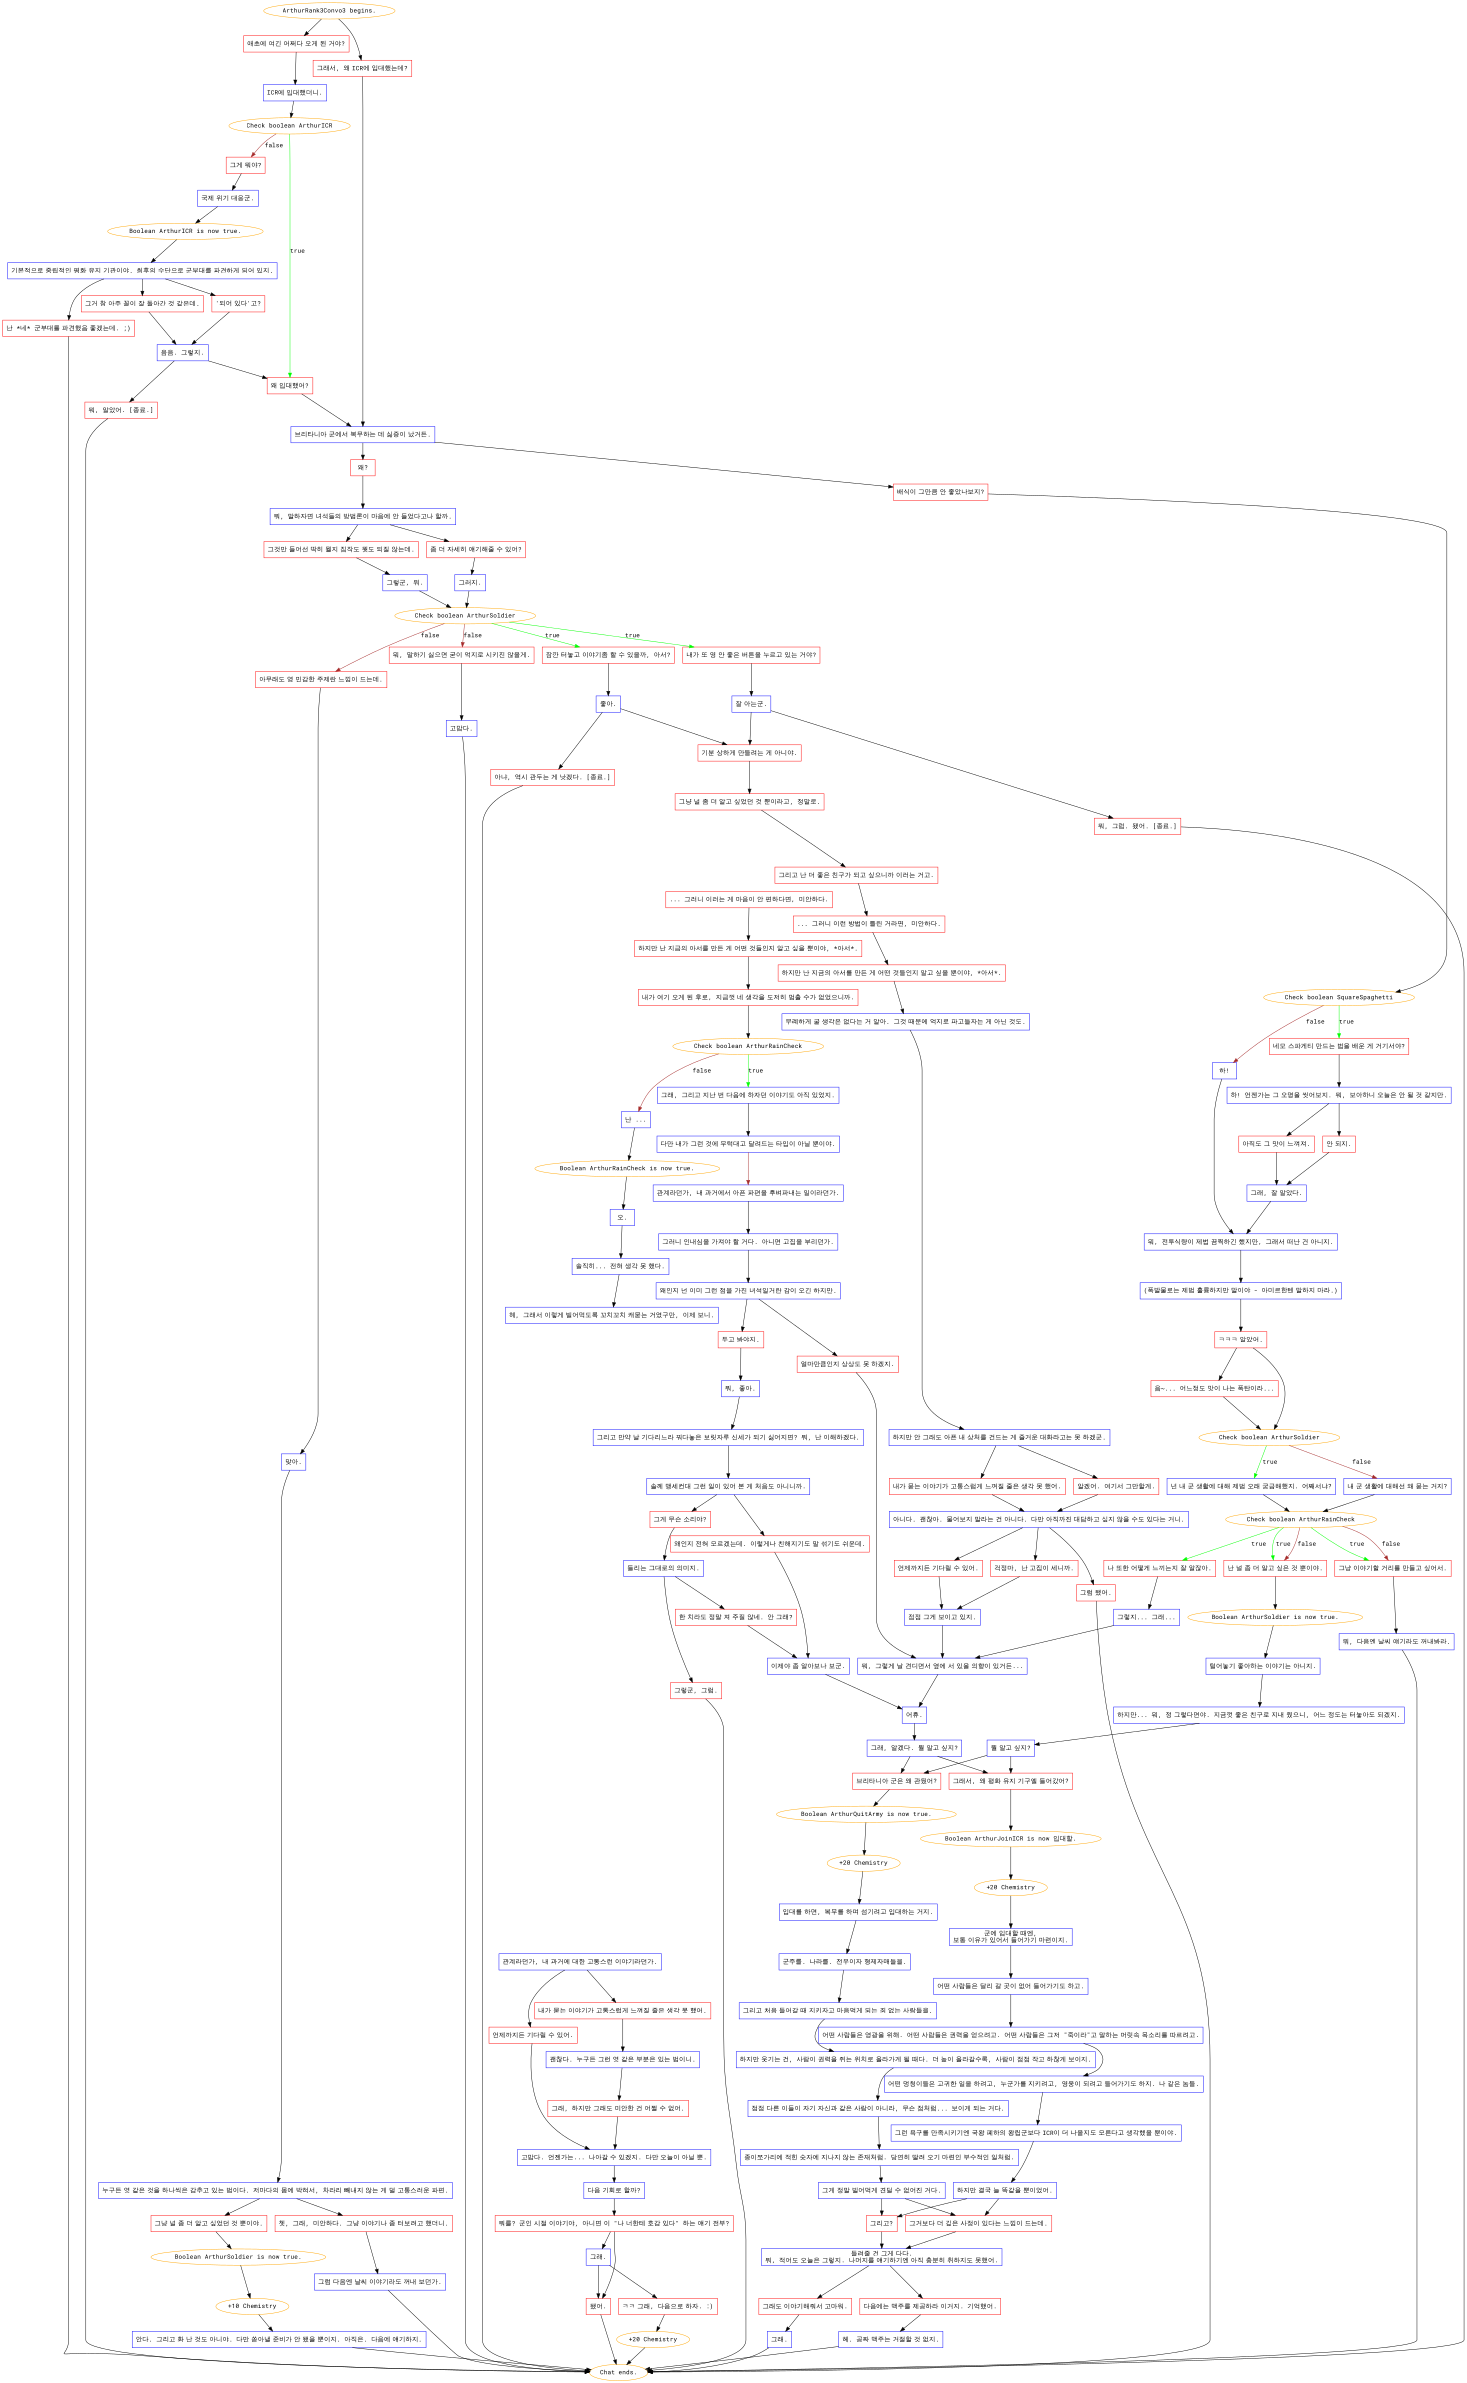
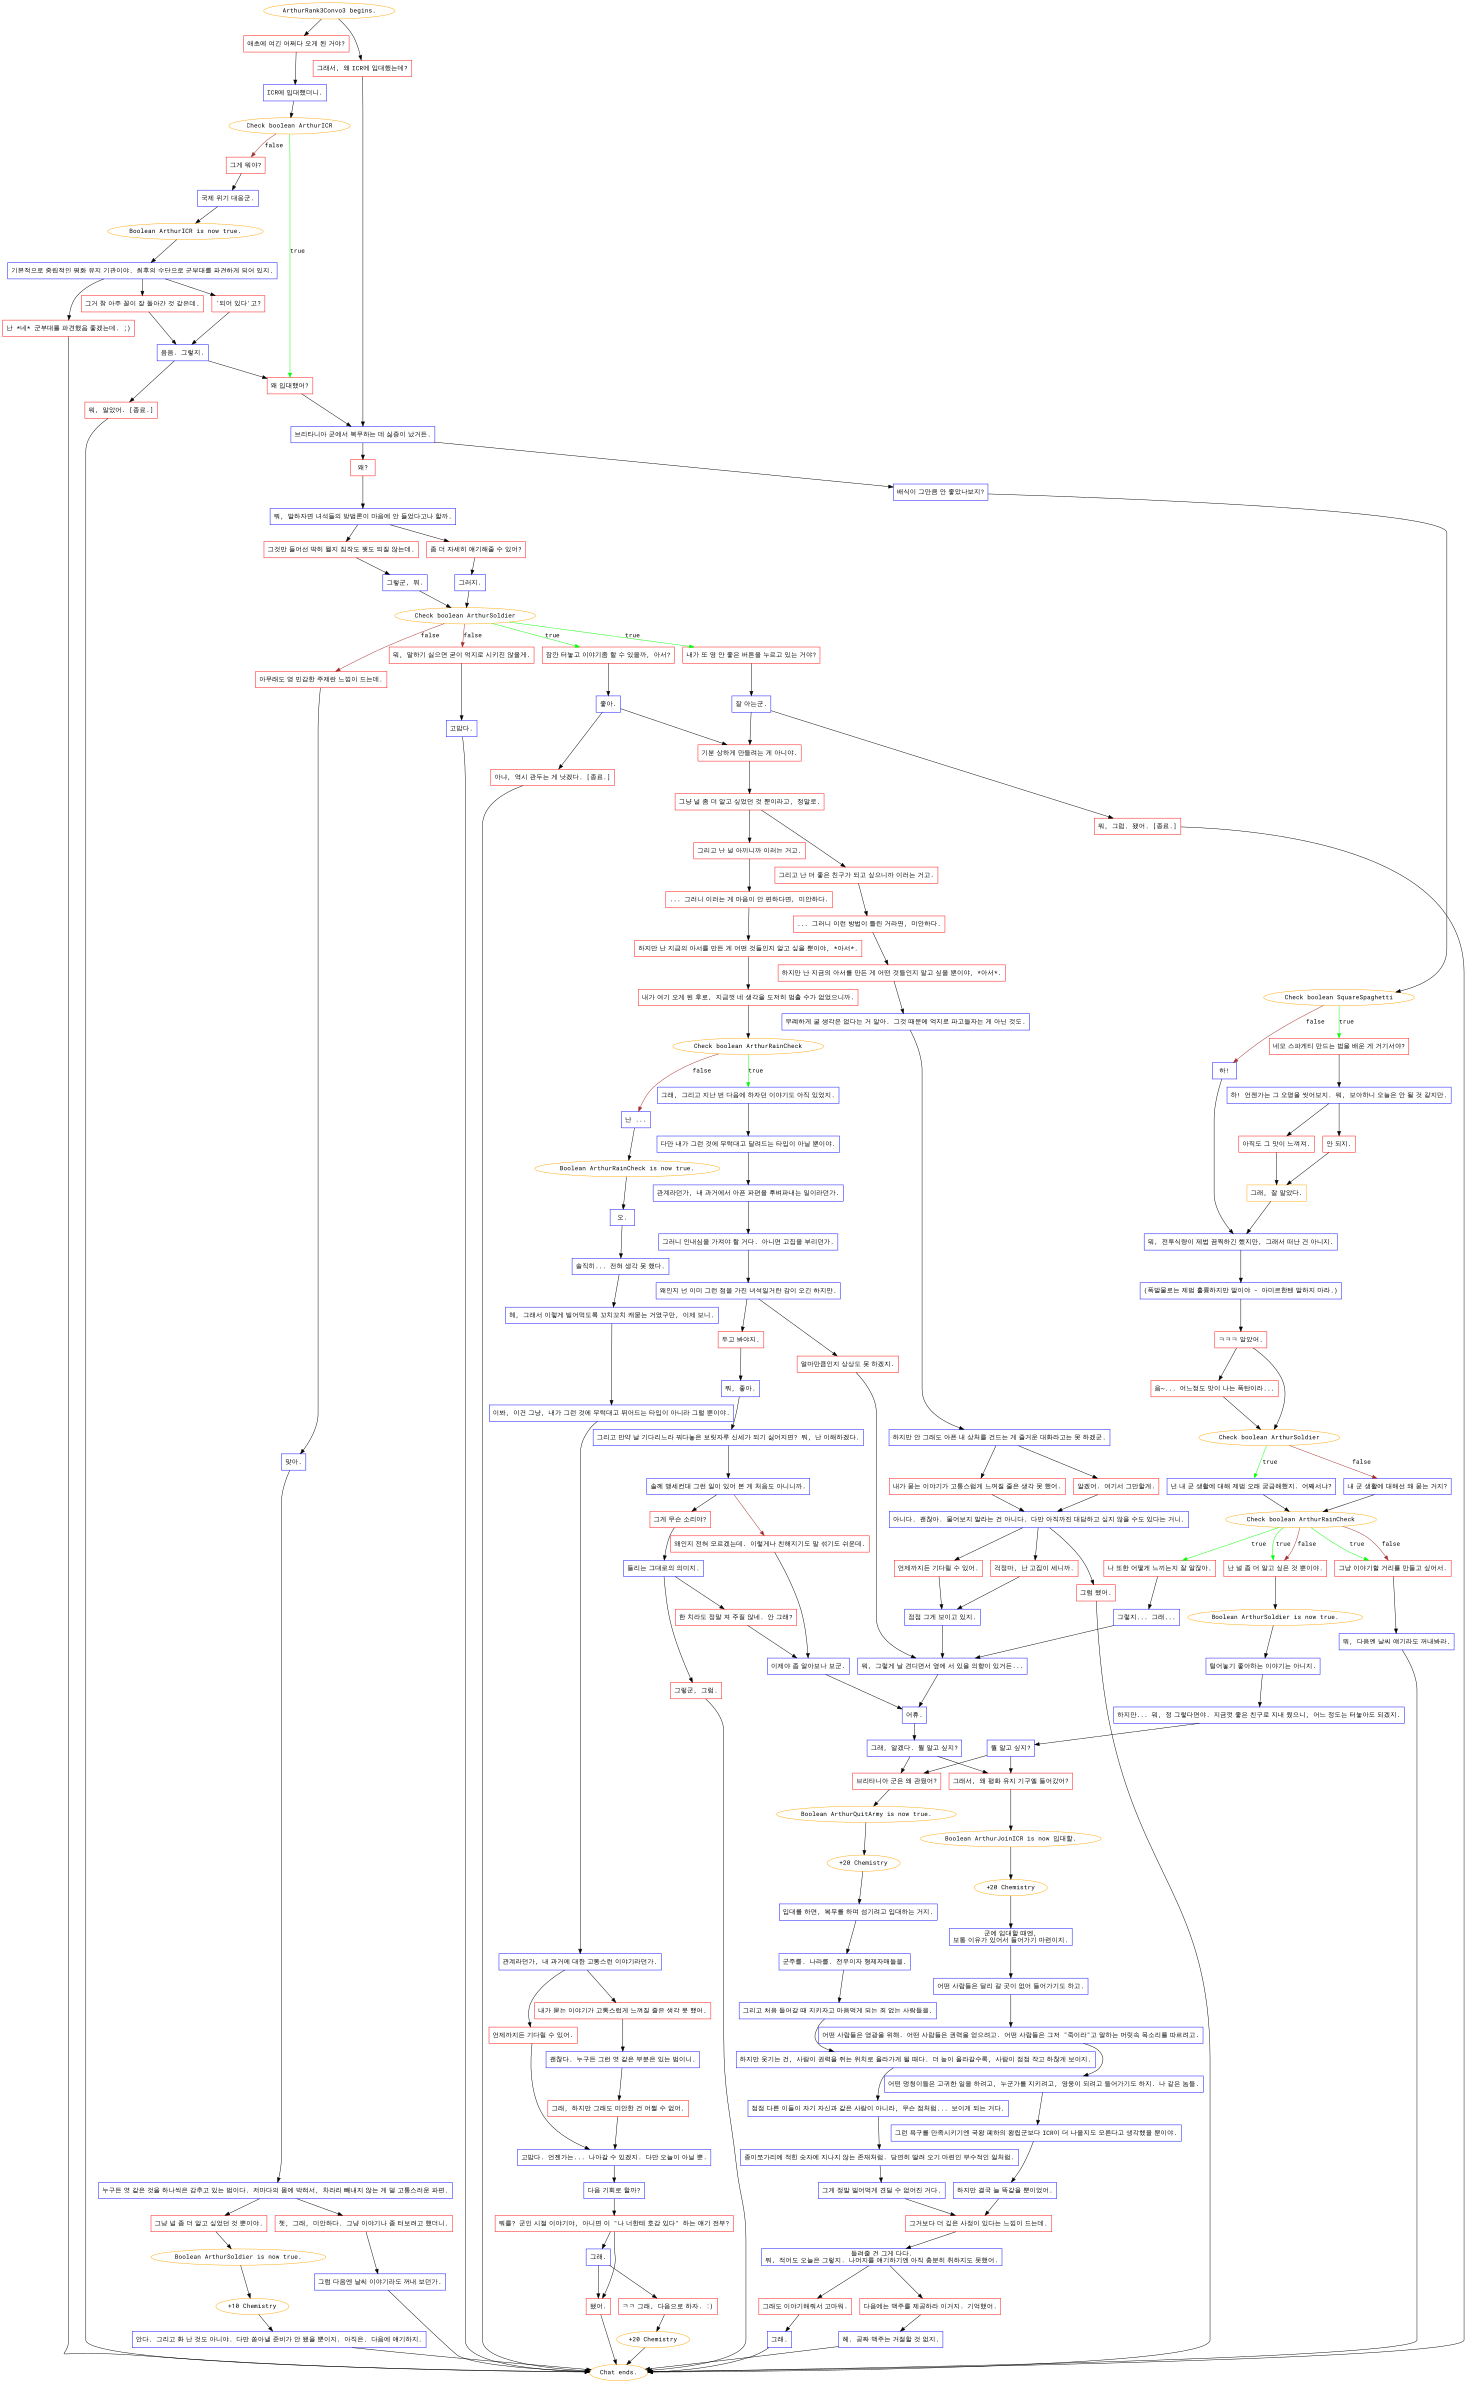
node "배식이 그만큼 안 좋았나보지?": color red -> blue
node "그리고 난 널 아끼니까 이러는 거고.": added
edge "다만 내가 그런 것에 무턱대고 달려드는 타입이 아닐 뿐이야." -> "관계라던가, 내 과거에서 아픈 파편을 후벼파내는 일이라던가.": color brown -> black
node "그래, 잘 알았다.": color blue -> orange
node "이봐, 이건 그냥, 내가 그런 것에 무턱대고 뛰어드는 타입이 아니라 그럴 뿐이야.": added
edge "솔께 맹세컨대 그런 일이 있어 본 게 처음도 아니니까." -> "왜인지 전혀 모르겠는데. 이렇게나 친해지기도 말 섞기도 쉬운데.": color black -> brown
node "그리고?": removed
